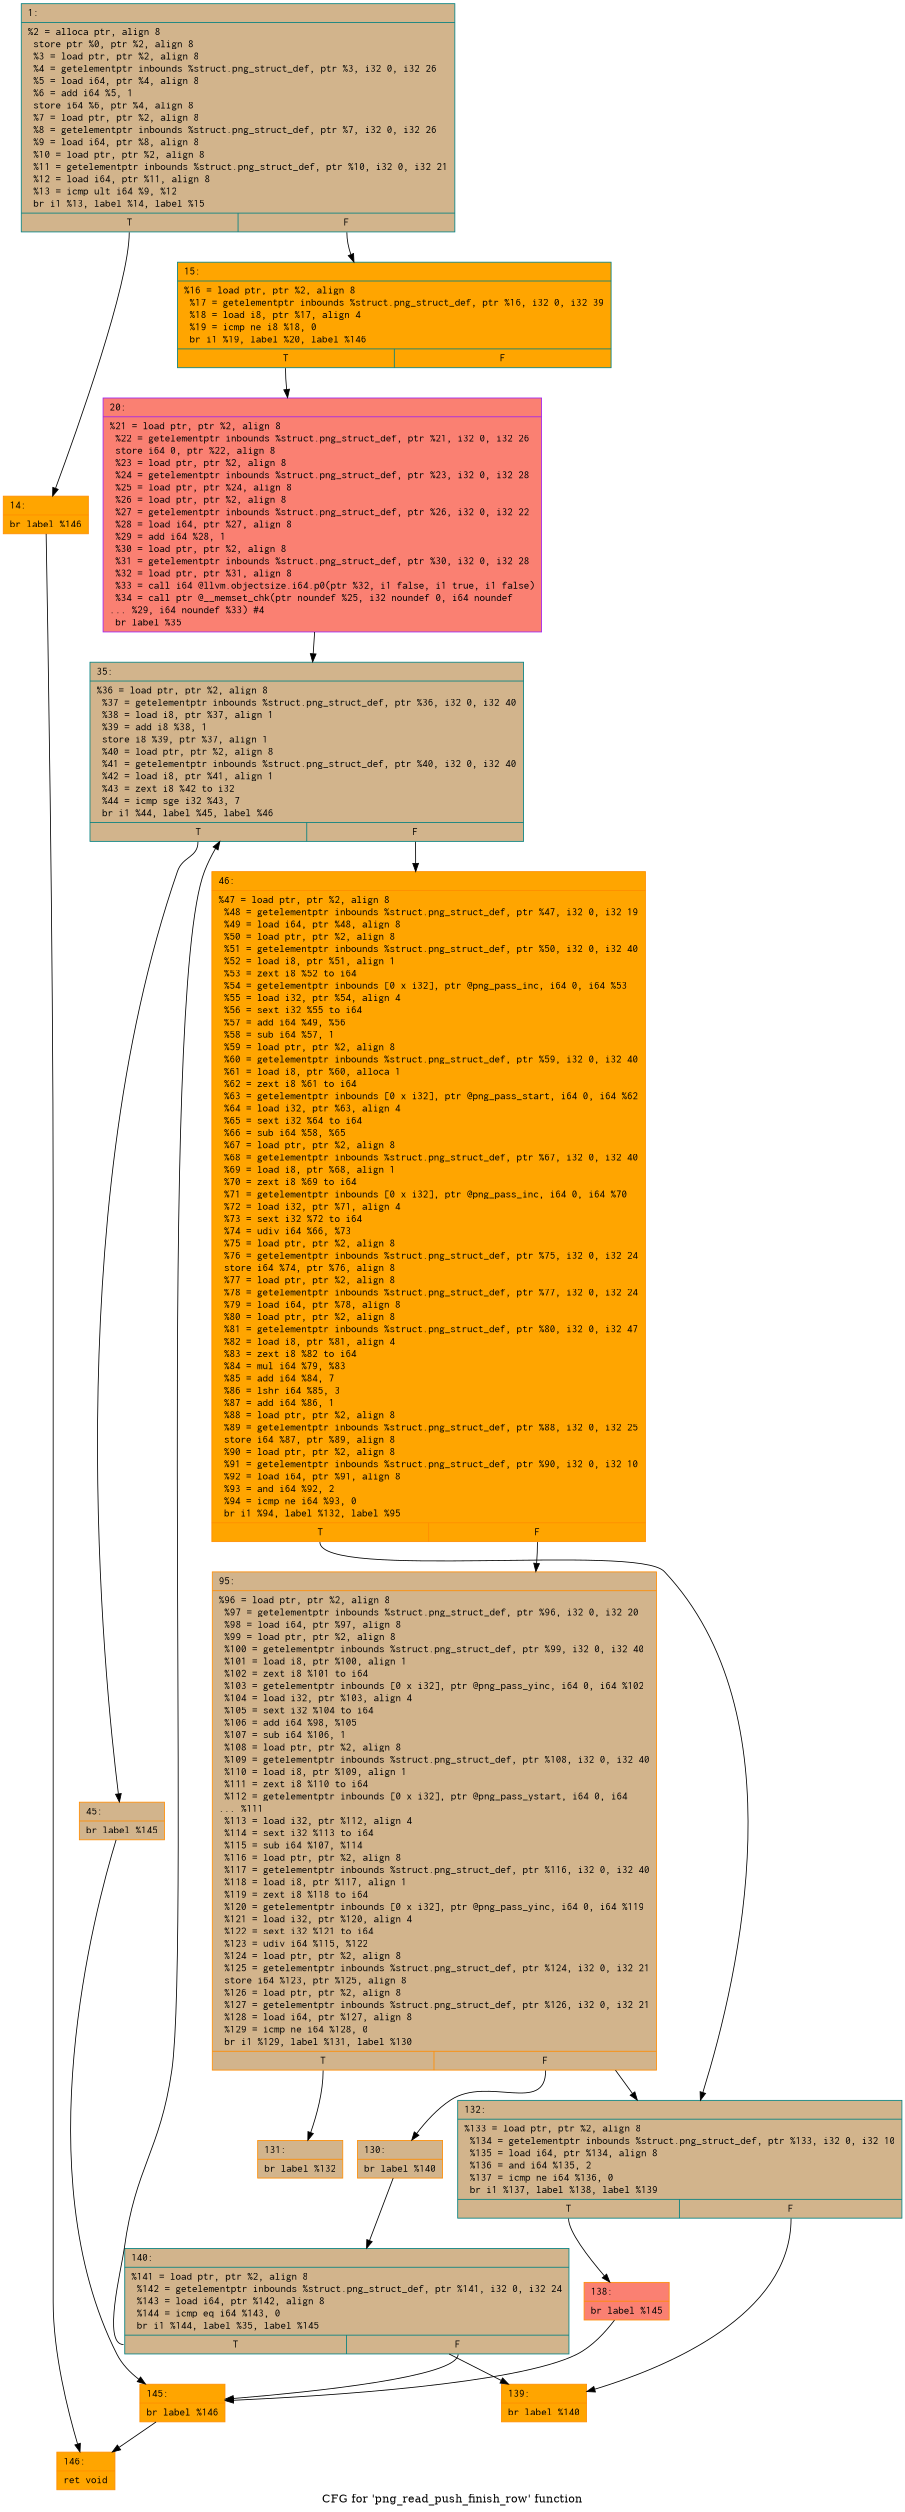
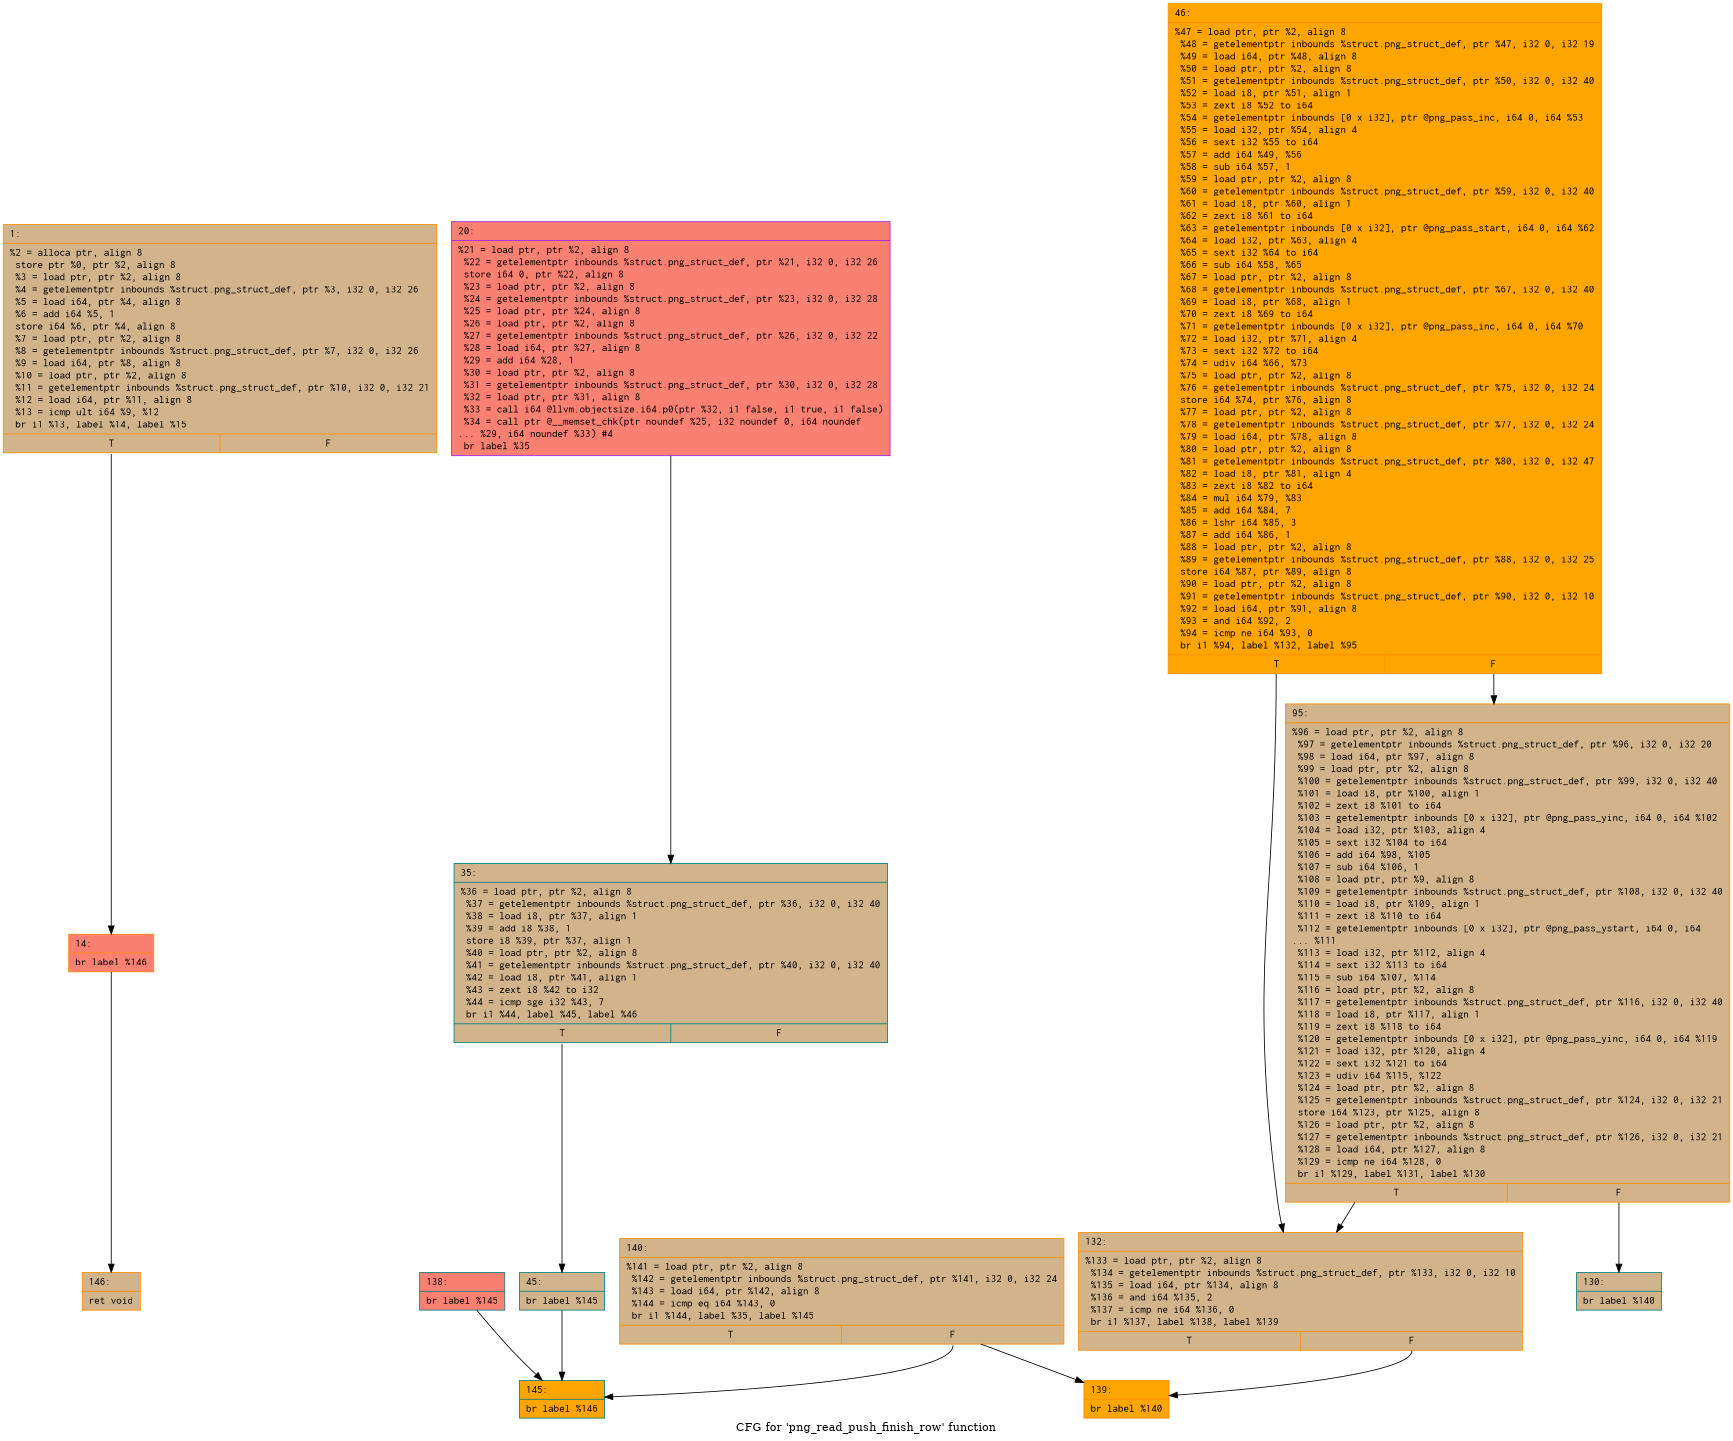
node "1:": color teal -> darkorange
node "15:": removed
node "14:": fillcolor orange -> salmon
edge "35:" -> "46:": removed
node "46:": text "%61 = load i8, ptr %60, alloca 1" -> "%61 = load i8, ptr %60, align 1"
edge "140:" -> "35:": removed
node "95:": text "%108 = load ptr, ptr %2, align 8" -> "%108 = load ptr, ptr %9, align 8"
node "45:": color darkorange -> teal
node "131:": removed
node "130:": color darkorange -> teal
node "132:": color teal -> darkorange
edge "130:" -> "140:": removed
edge "132:" -> "138:": removed
node "140:": color teal -> darkorange
node "138:": color darkorange -> teal
node "145:": color darkorange -> teal
edge "145:" -> "146:": removed
node "146:": fillcolor orange -> tan
